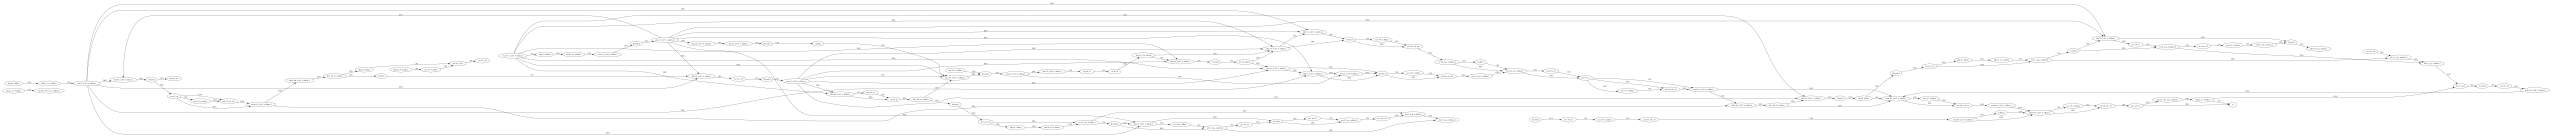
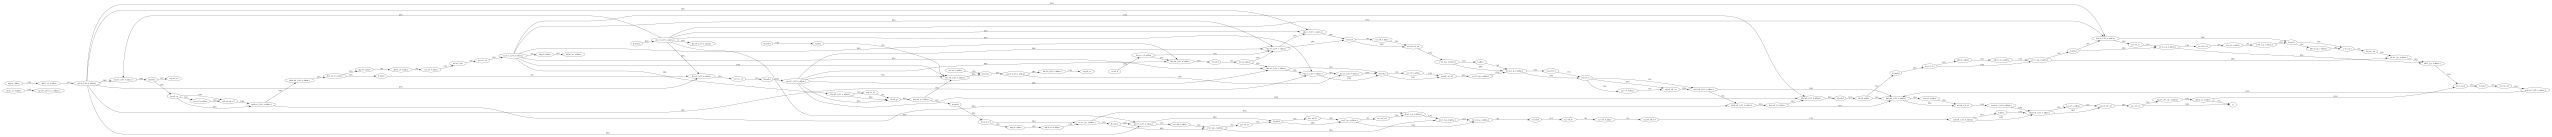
node "ldur w1 , [ x29 , #- address ]": removed
node "str x0 , [ sp ]": added
node "stur w9 , [ x29 , #- address ]": removed
edge "mov w9 , # 0" -> "stur wzr , [ x29 , #- address ]": added, label "CFG"
edge "adrp x8 , symbol" -> "strb w9 , [ x8 ]": now "adrp x8 , symbol" -> "add x8 , x8 , # address"
edge "cmp x8 , # 0" -> "cset w9 , lt": removed, label "CFG"
edge "stur w0 , [ x29 , #- address ]" -> "ldur w8 , [ x29 , #- address ]": now "stur w0 , [ x29 , #- address ]" -> "cset w8 , ge"
node "ldr x3 , [ sp , # address ]": added
